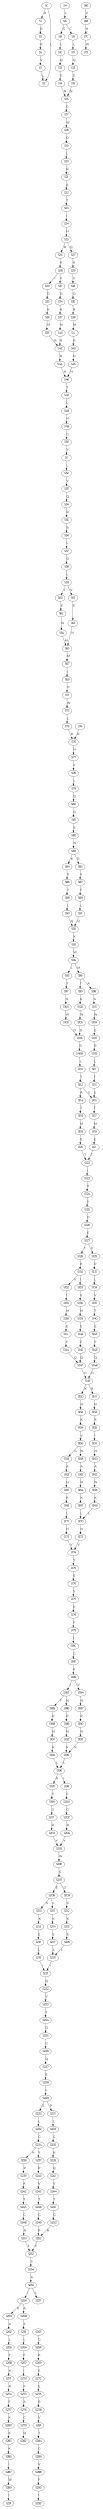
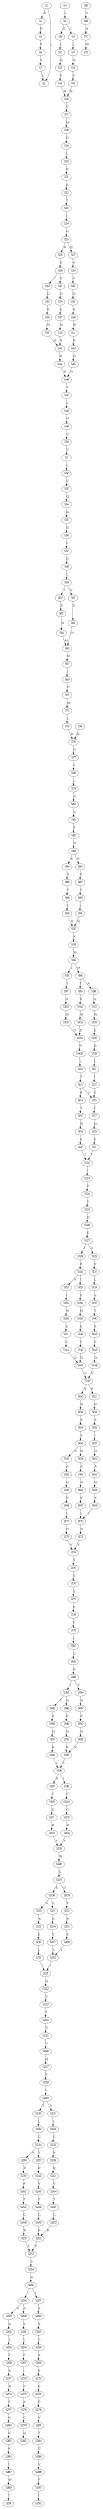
node "S260": added
